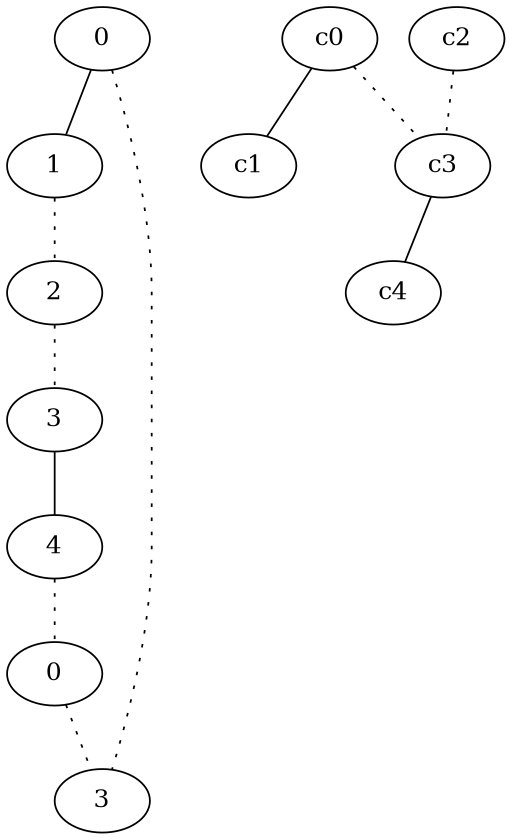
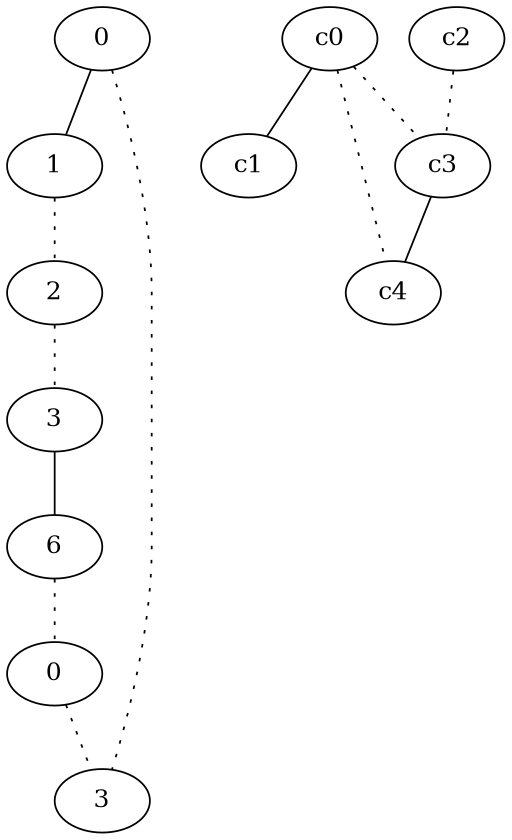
edge "c0" -- "c4": added
node "4": label "4" -> "6"
